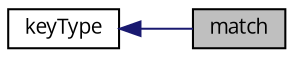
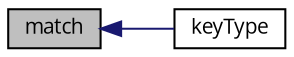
edge "match" -> "keyType": reversed
